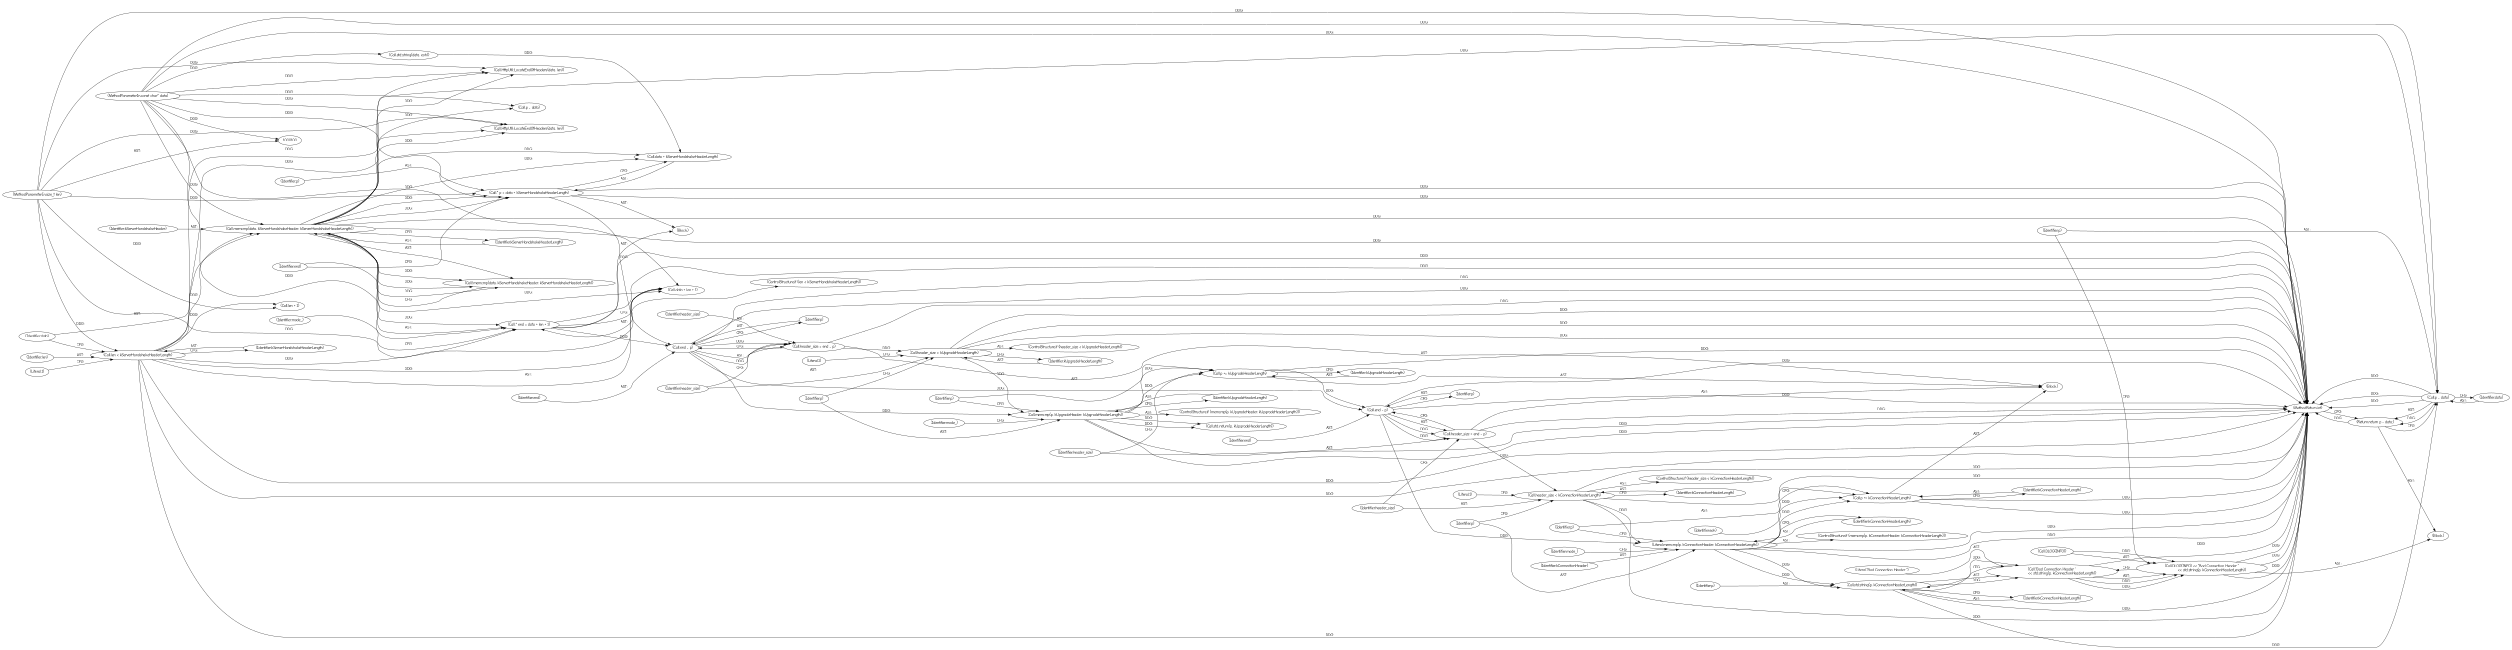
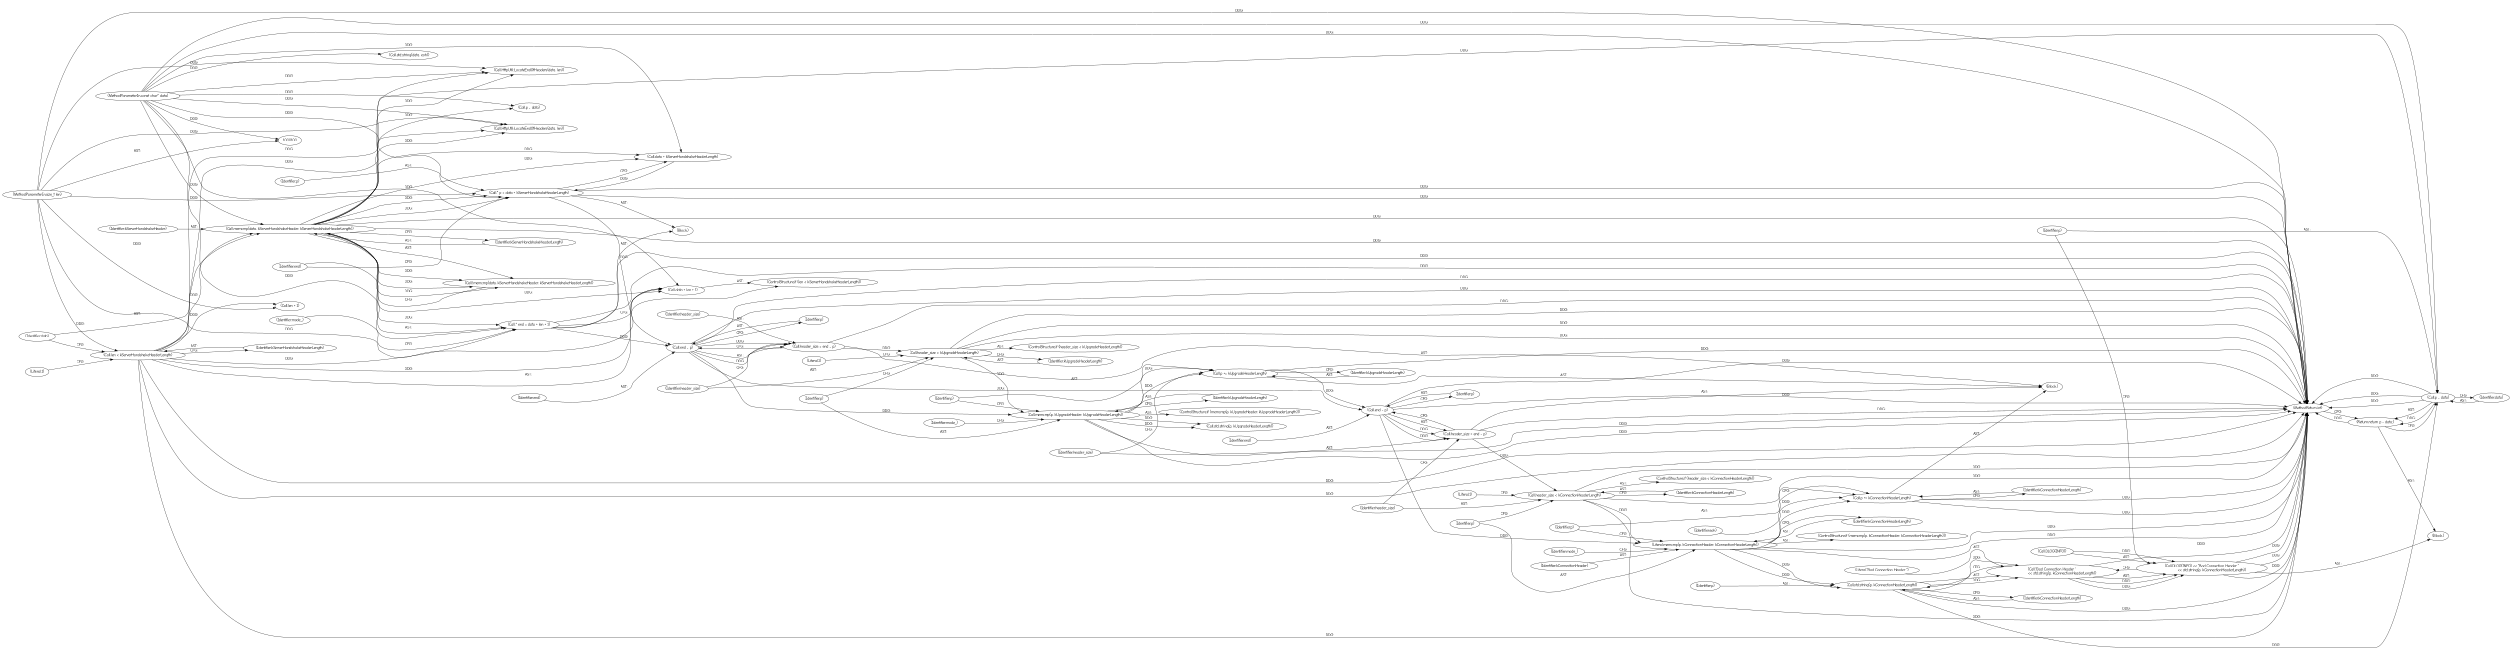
edge "(Call,std::string(data, eoh))" -> "(Call,data + kServerHandshakeHeaderLength)": now "(MethodParameterIn,const char* data)" -> "(Call,data + kServerHandshakeHeaderLength)"
edge "(Call,data + kServerHandshakeHeaderLength)" -> "(Call,* p = data + kServerHandshakeHeaderLength)": label "AST: " -> "DDG: "
edge "(Call,data + len + 1)" -> "(Call,* end = data + len + 1)": now "(Call,data + len + 1)" -> "(ControlStructure,if (len < kServerHandshakeHeaderLength))"
node "(Identifier,len)": removed
node "(Call,std::return(p, kUpgradeHeaderLength))": label "(Call,std::return(p, kUpgradeHeaderLength))" -> "(Call,std::string(p, kUpgradeHeaderLength))"
